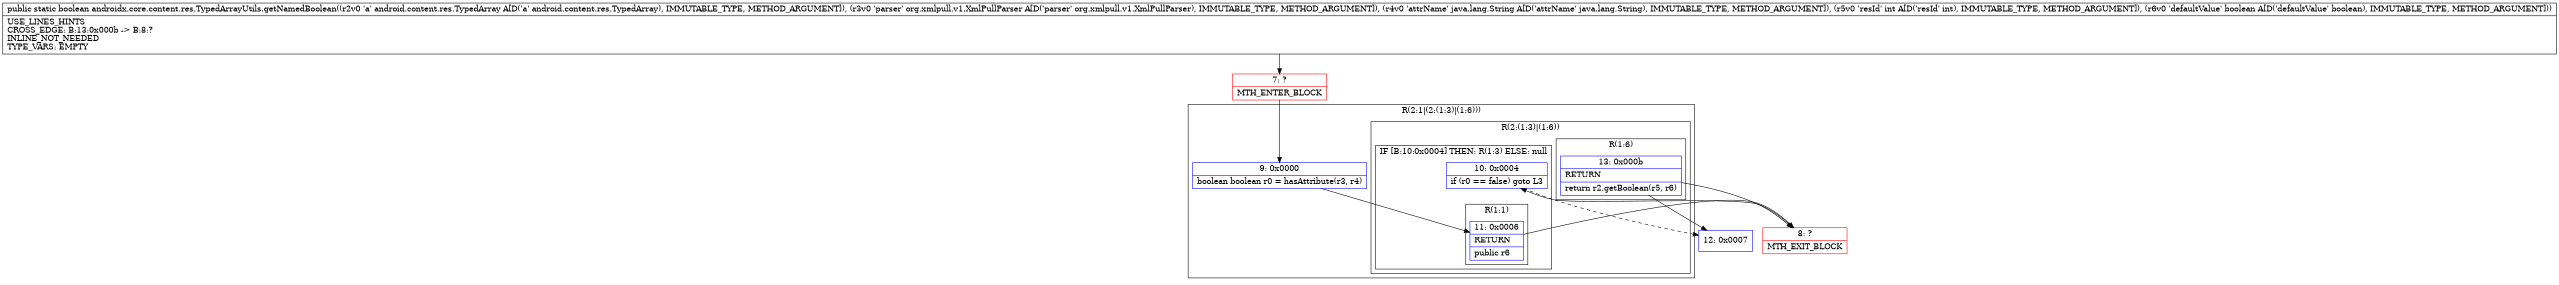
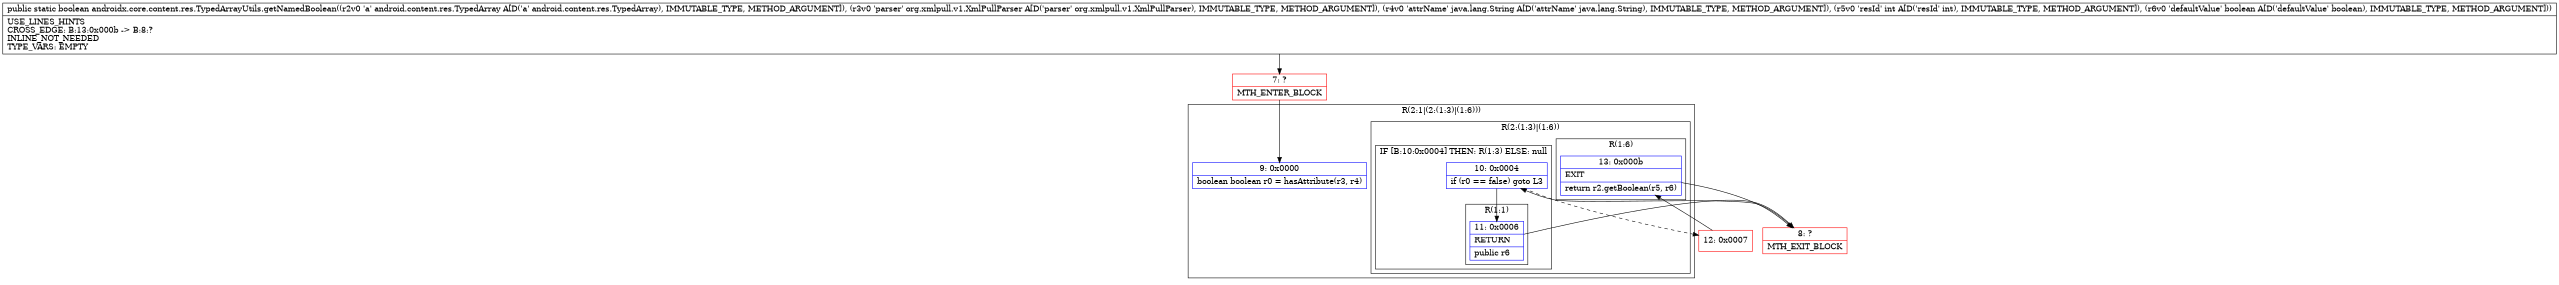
node "13: 0x000b": text "RETURN" -> "EXIT"
edge "9: 0x0000" -> "11: 0x0006": now "10: 0x0004" -> "11: 0x0006"
edge "13: 0x000b" -> "12: 0x0007": reversed
node "12: 0x0007": color blue -> red
